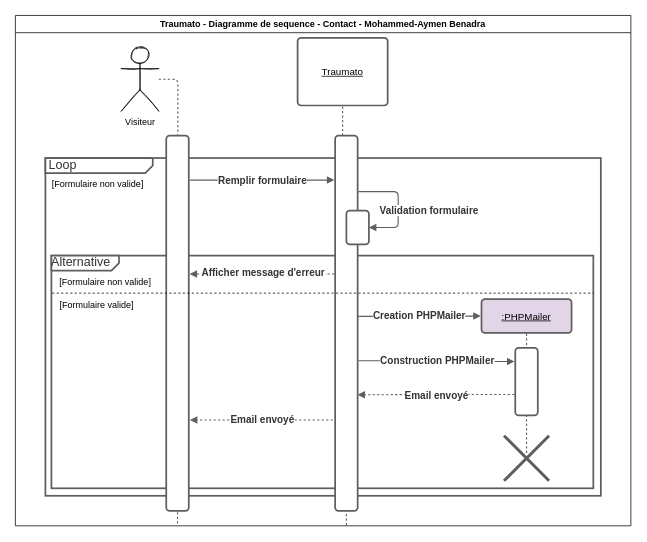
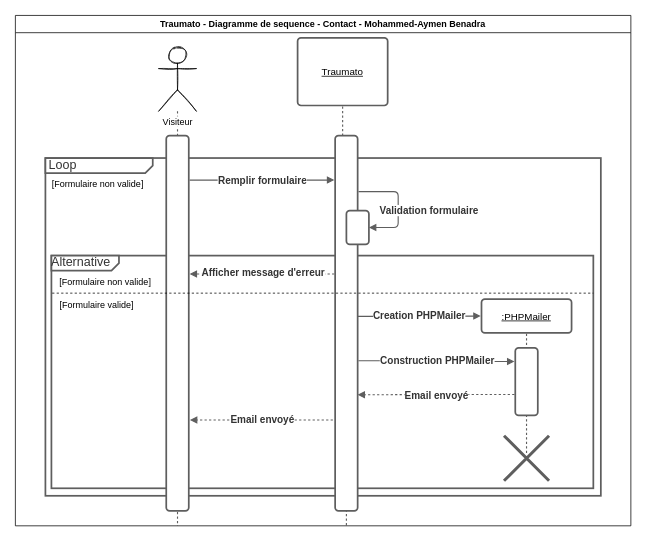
node "Visiteur": moved (140, 79) -> (177, 79)
node ":PHPMailer": fillcolor #e1d5e7 -> #ffffff
